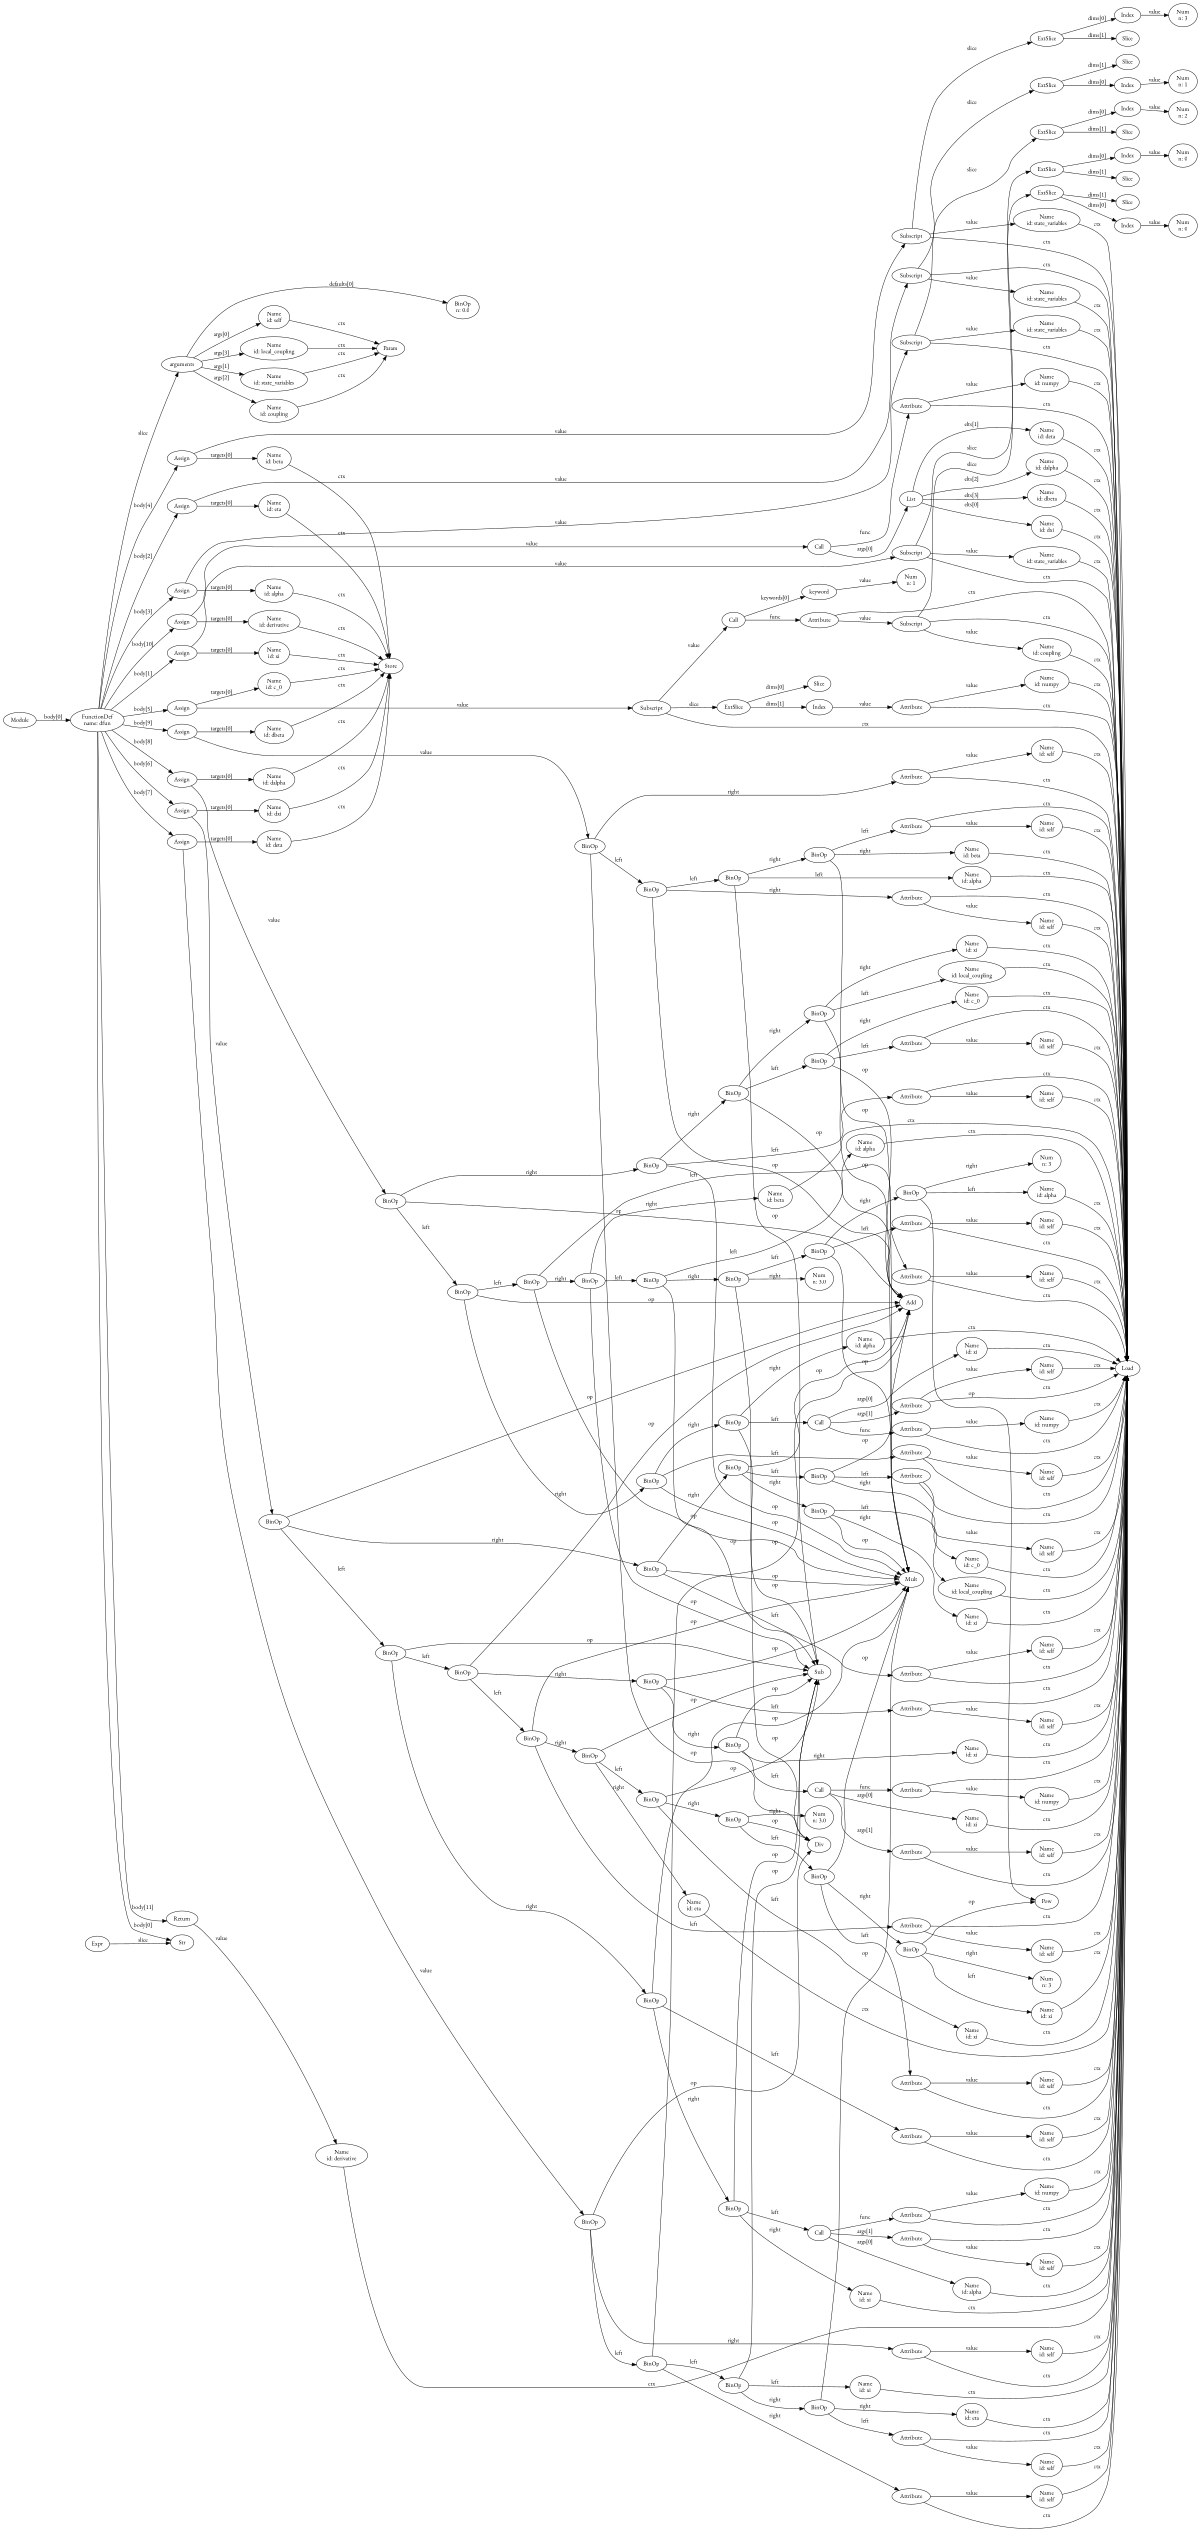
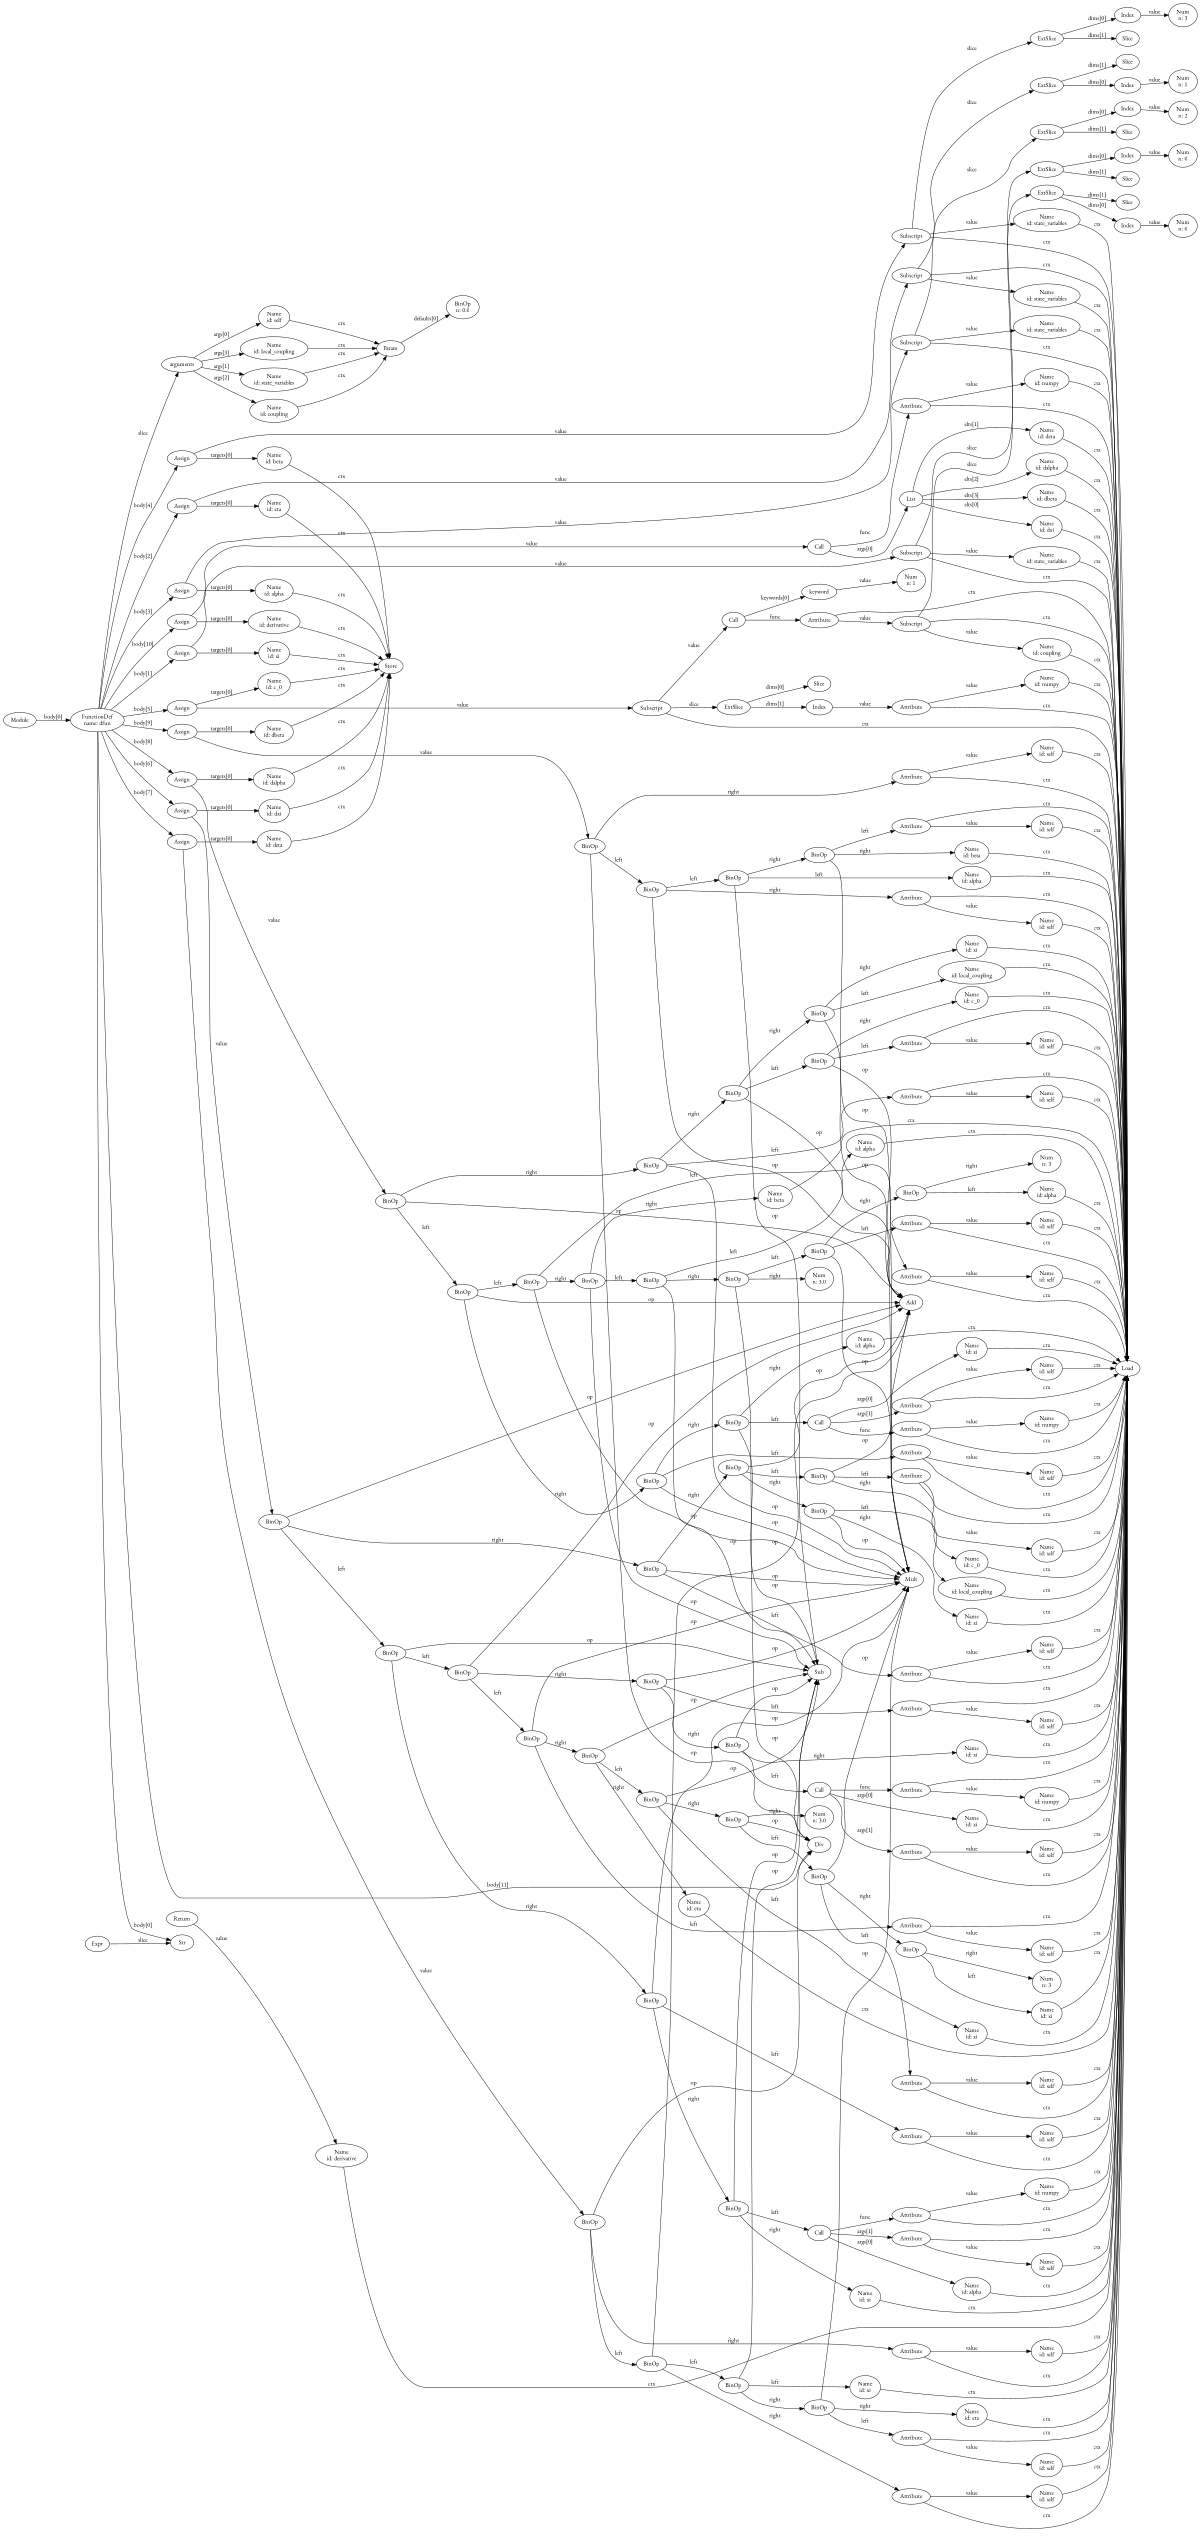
edge "arguments" -> "BinOp n: 0.0": now "Param" -> "BinOp n: 0.0"
edge "FunctionDef name: dfun" -> "Return": now "FunctionDef name: dfun" -> "Div"
node "Pow": removed
